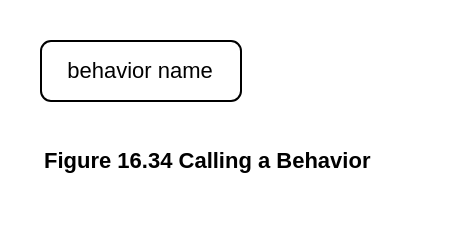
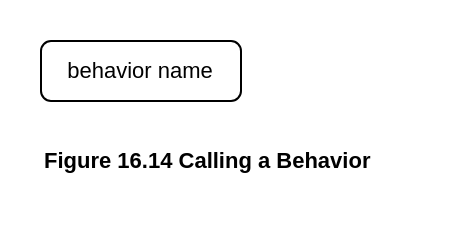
node "Figure 16.34 Calling a Behavior": label "Figure 16.34 Calling a Behavior" -> "Figure 16.14 Calling a Behavior"
